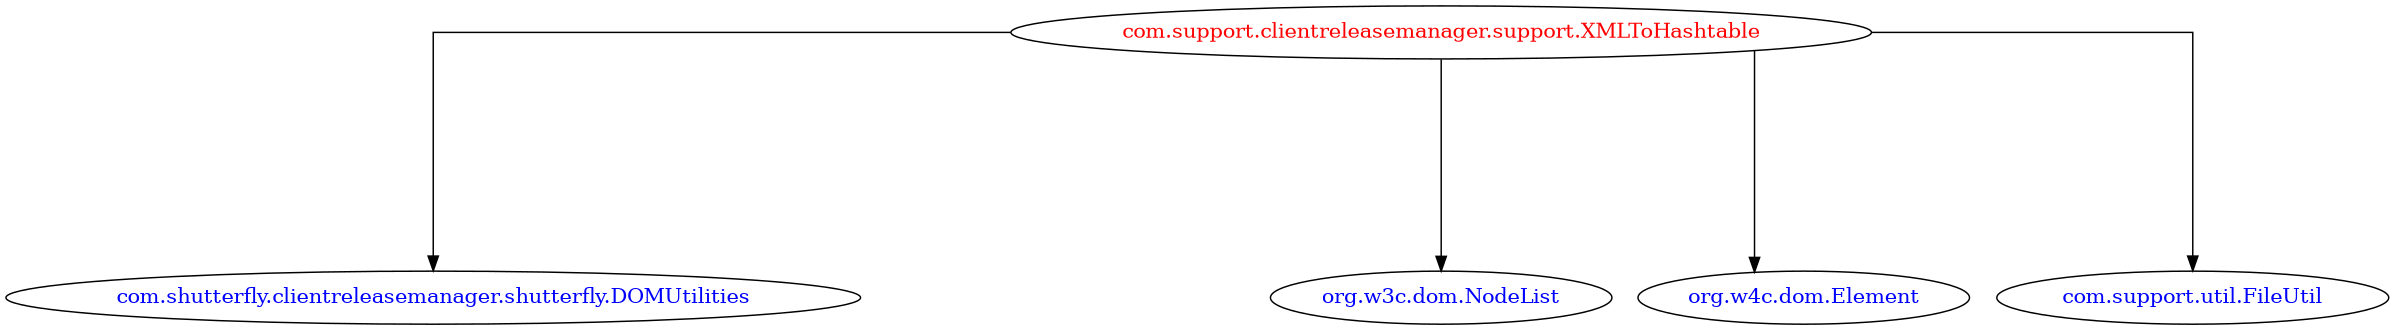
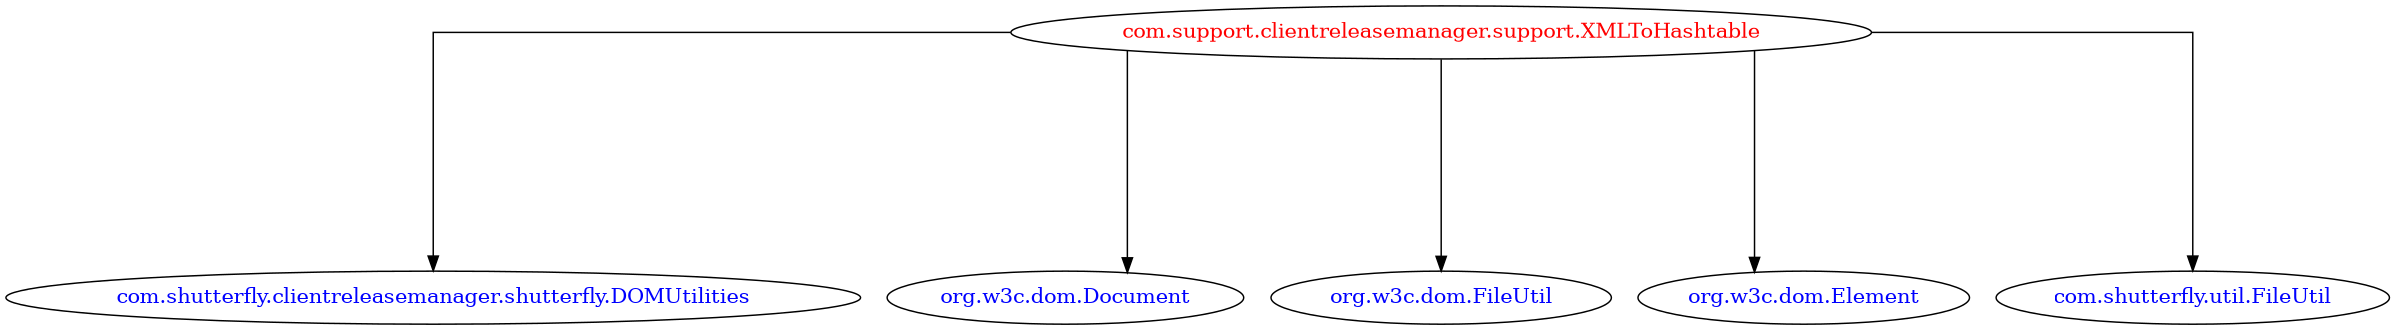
node "org.w3c.dom.Document": added
node "org.w3c.dom.NodeList": label "org.w3c.dom.NodeList" -> "org.w3c.dom.FileUtil"
node "org.w4c.dom.Element": label "org.w4c.dom.Element" -> "org.w3c.dom.Element"
node "com.support.util.FileUtil": label "com.support.util.FileUtil" -> "com.shutterfly.util.FileUtil"
